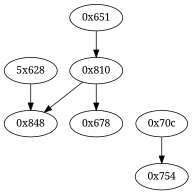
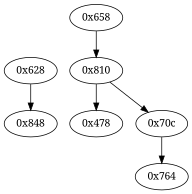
node "0x651": label "0x651" -> "0x658"
node "5x628": label "5x628" -> "0x628"
edge "0x810" -> "0x848": now "0x810" -> "0x70c"
node "0x678": label "0x678" -> "0x478"
node "0x754": label "0x754" -> "0x764"
